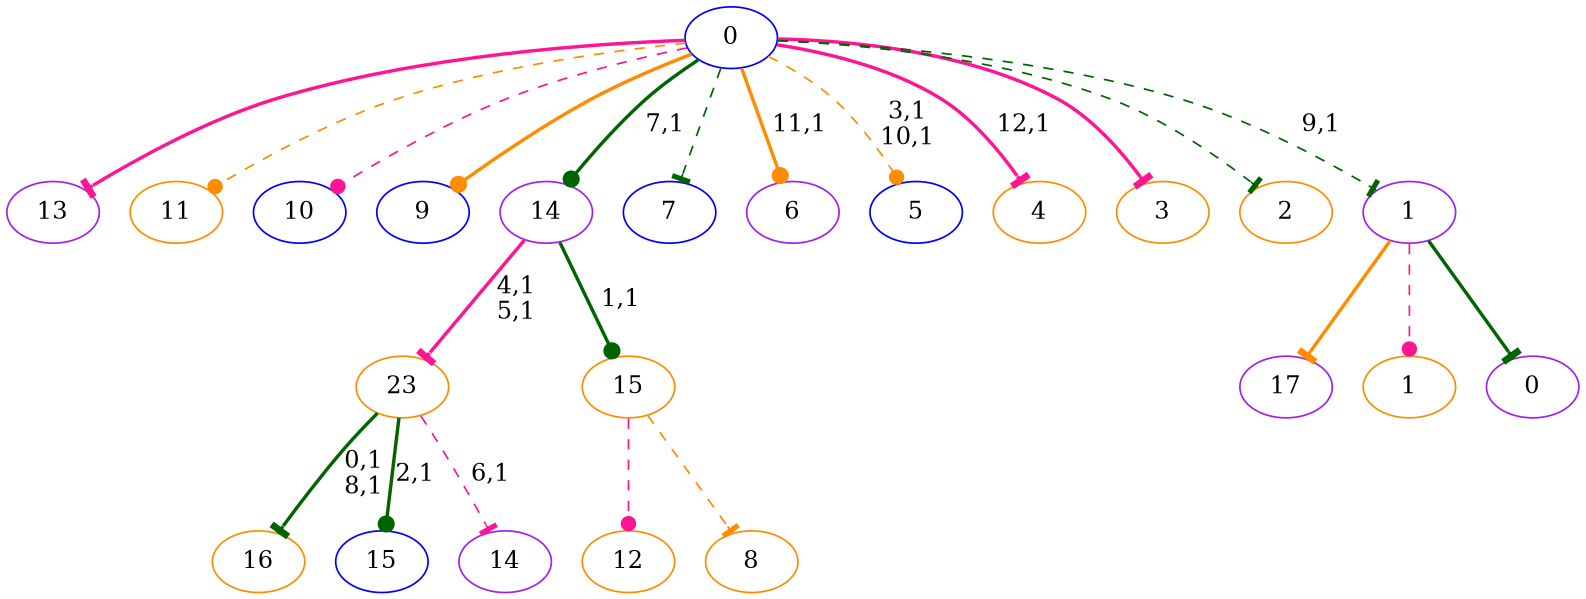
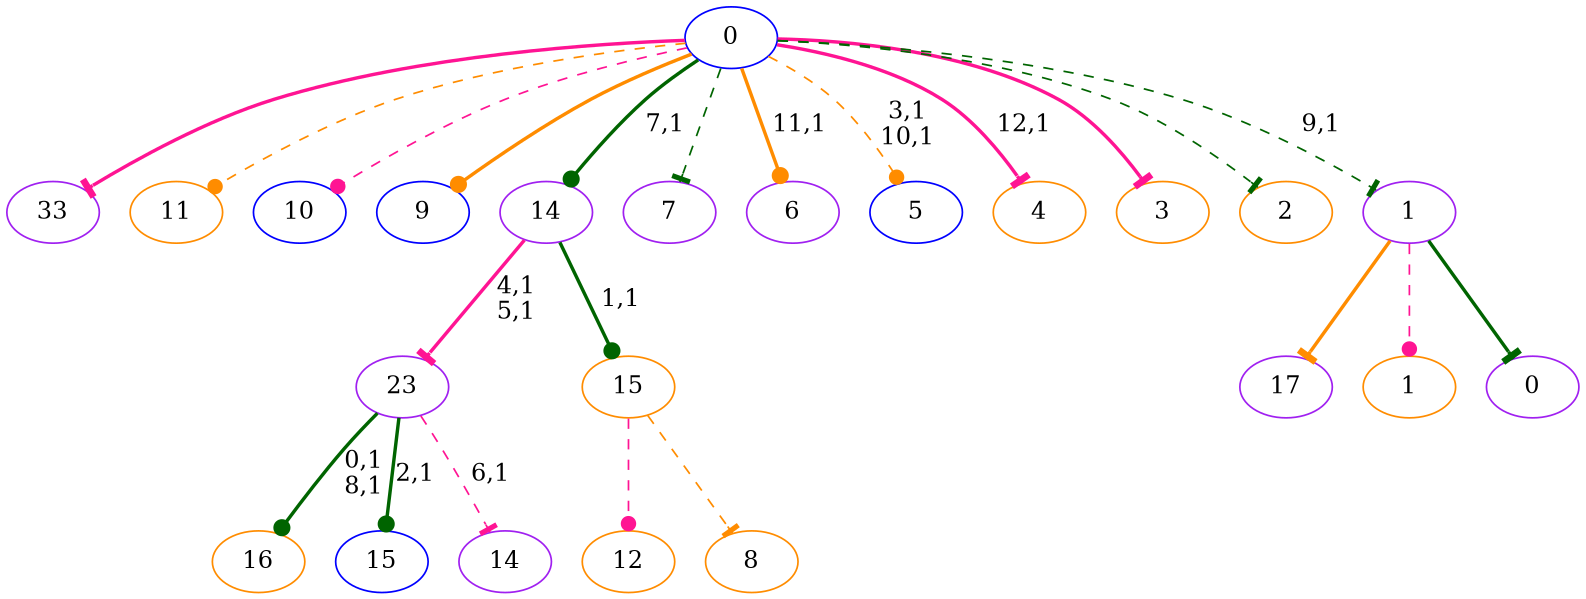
node "13": label "13" -> "33"
node "7": color blue -> purple
node "23": color darkorange -> purple
edge "23" -> "16": arrowhead tee -> dot
